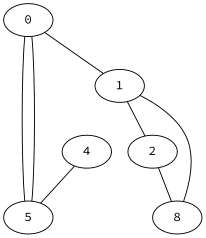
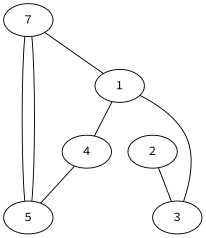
node "0": label "0" -> "7"
edge "1" -- "2": now "1" -- "4"
node "8": label "8" -> "3"
